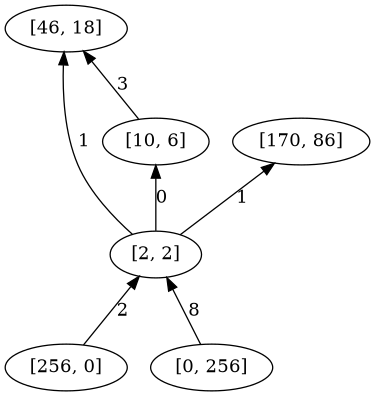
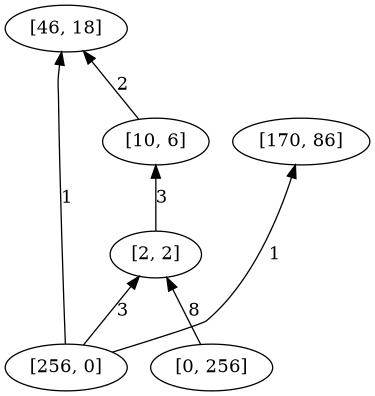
edge "[10, 6]" -> "[46, 18]": label "3" -> "2"
edge "[2, 2]" -> "[46, 18]": now "[256, 0]" -> "[46, 18]"
edge "[2, 2]" -> "[10, 6]": label "0" -> "3"
edge "[2, 2]" -> "[170, 86]": now "[256, 0]" -> "[170, 86]"
edge "[256, 0]" -> "[2, 2]": label "2" -> "3"
